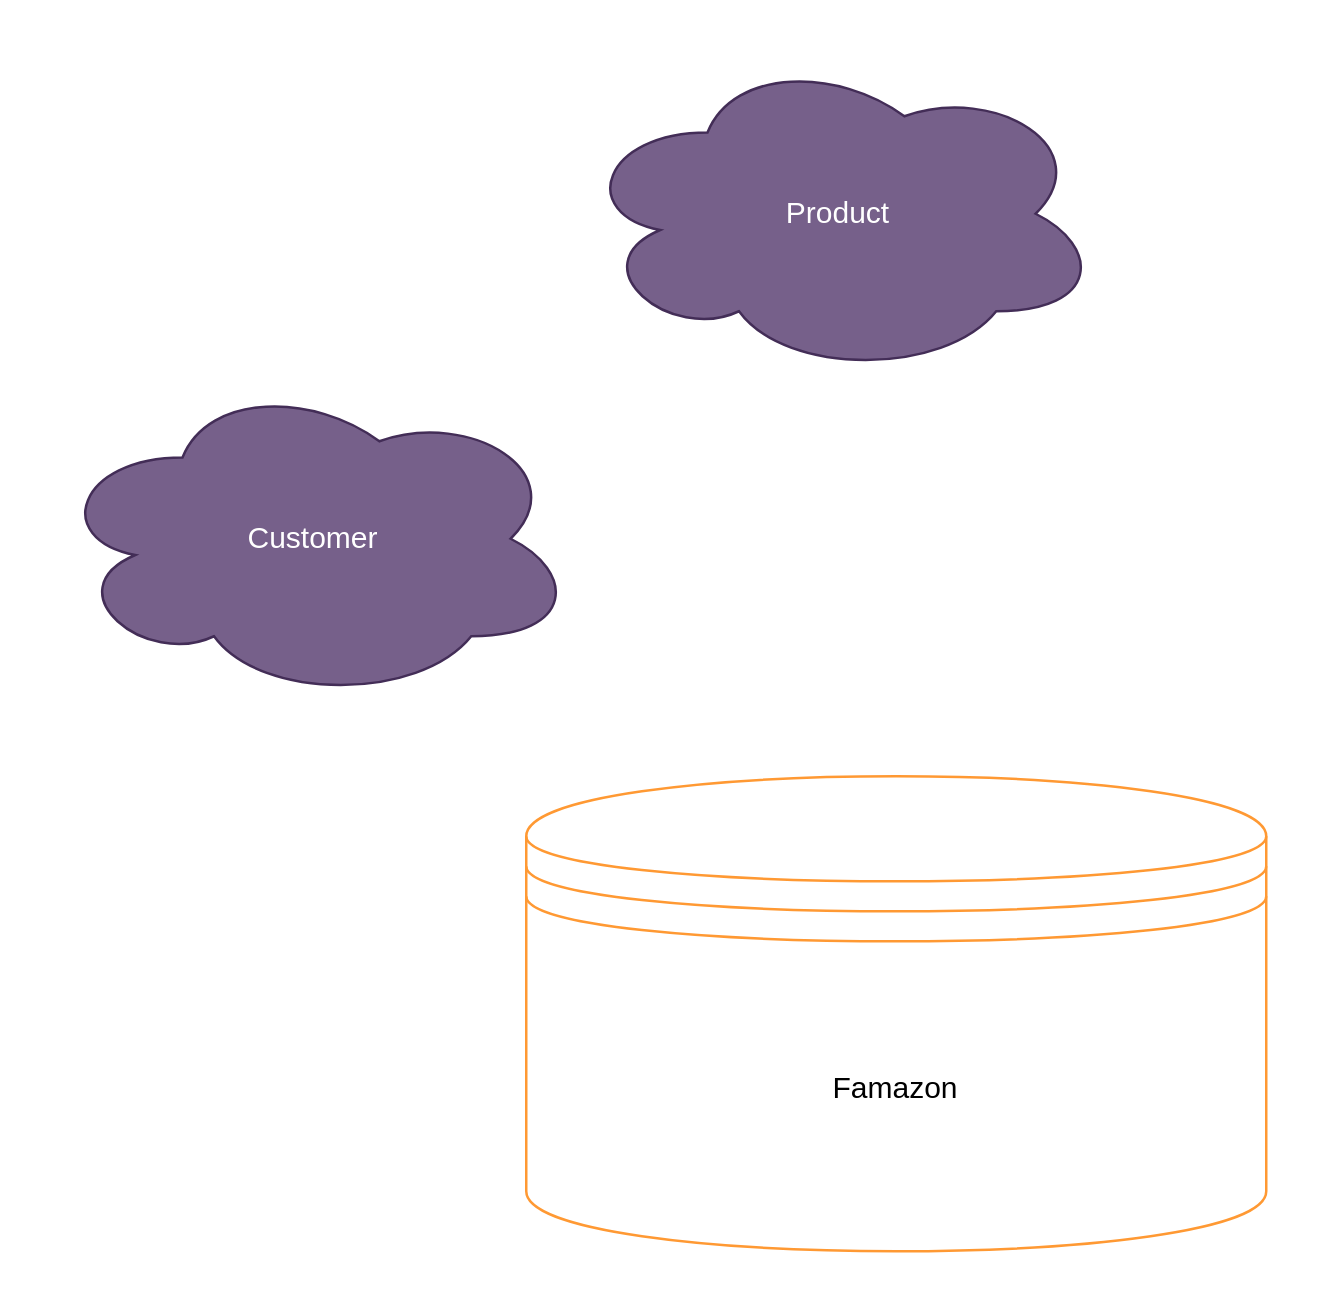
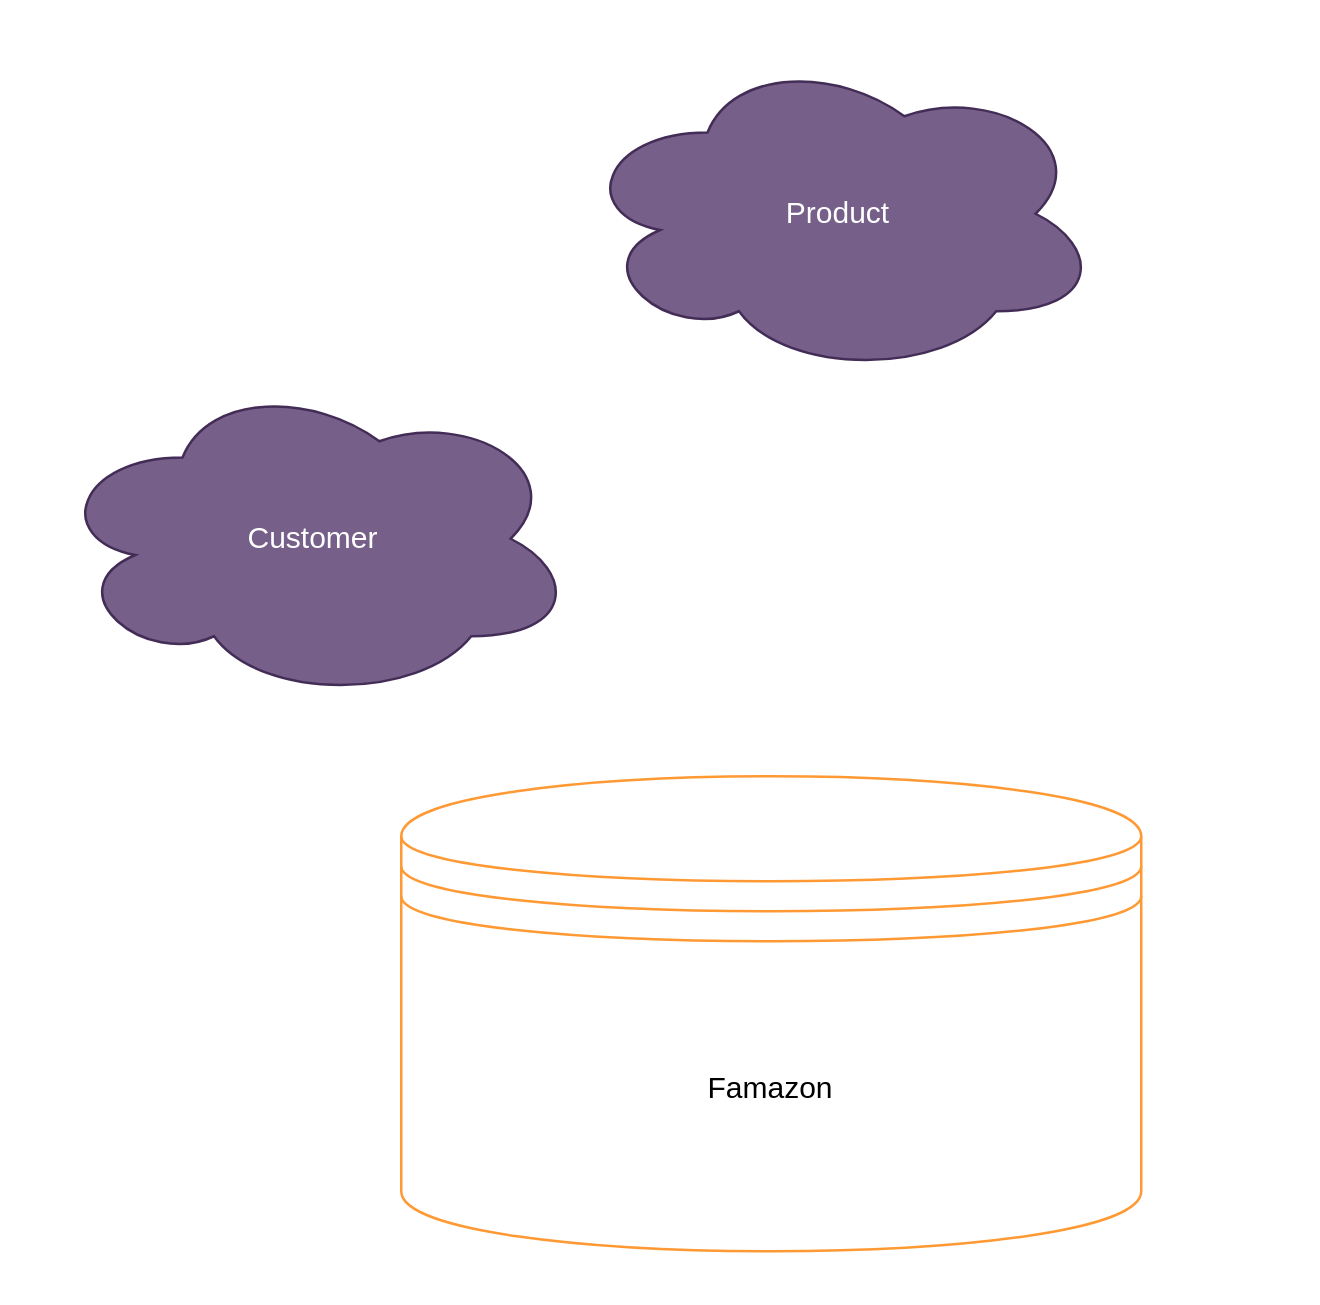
node "Famazon": moved (896, 1014) -> (771, 1014)
